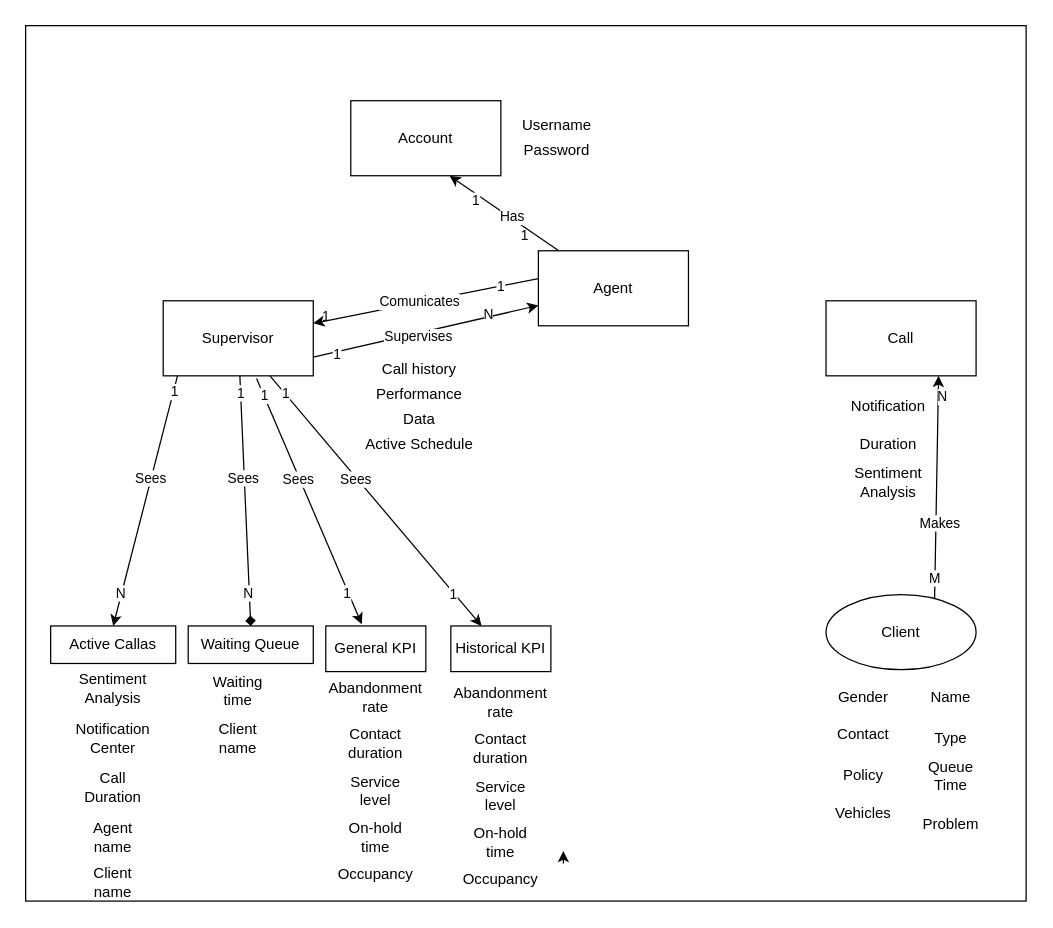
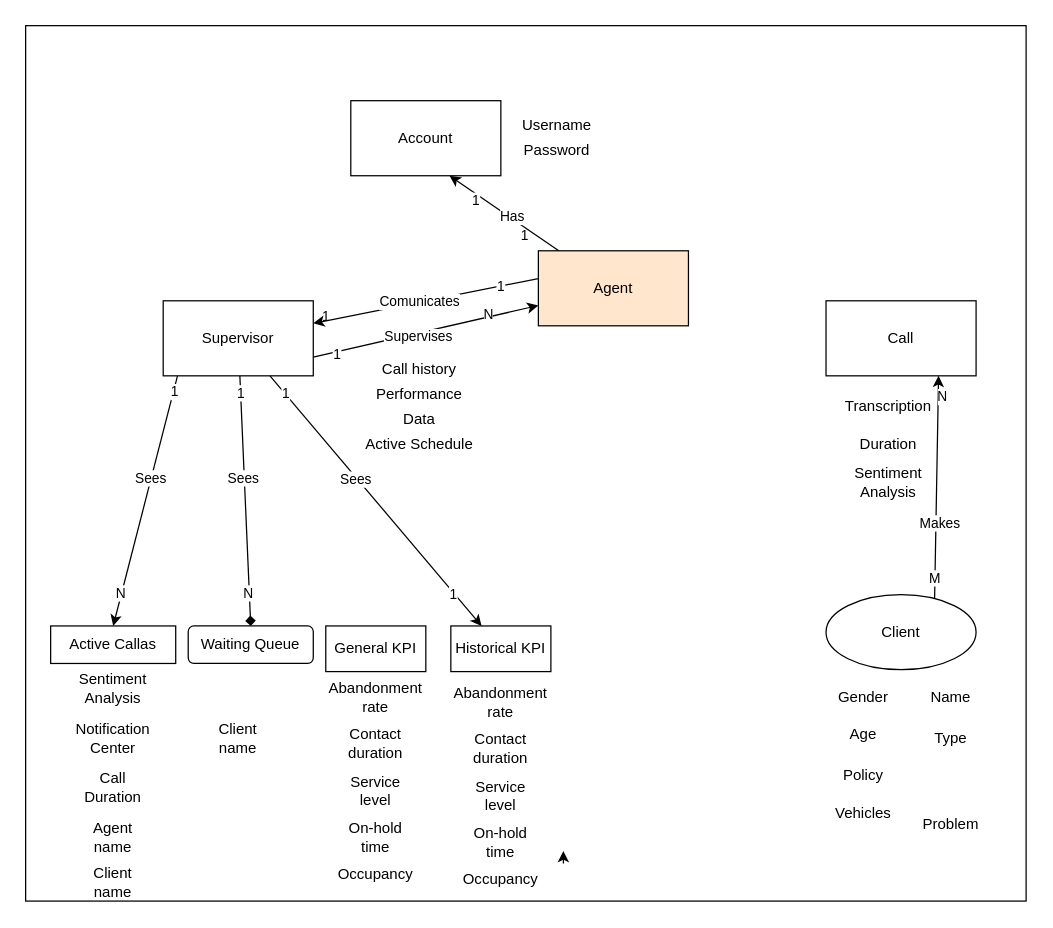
node "Agent": fillcolor #ffffff -> #ffe6cc
node "Notification": label "Notification" -> "Transcription"
edge "Supervisor" -> "General KPI": removed, labels "1", "Sees", "1"
node "Waiting Queue": shape rectangle -> rounded rectangle
node "Waiting time": removed
node "Contact": label "Contact" -> "Age"
node "Queue Time": removed
